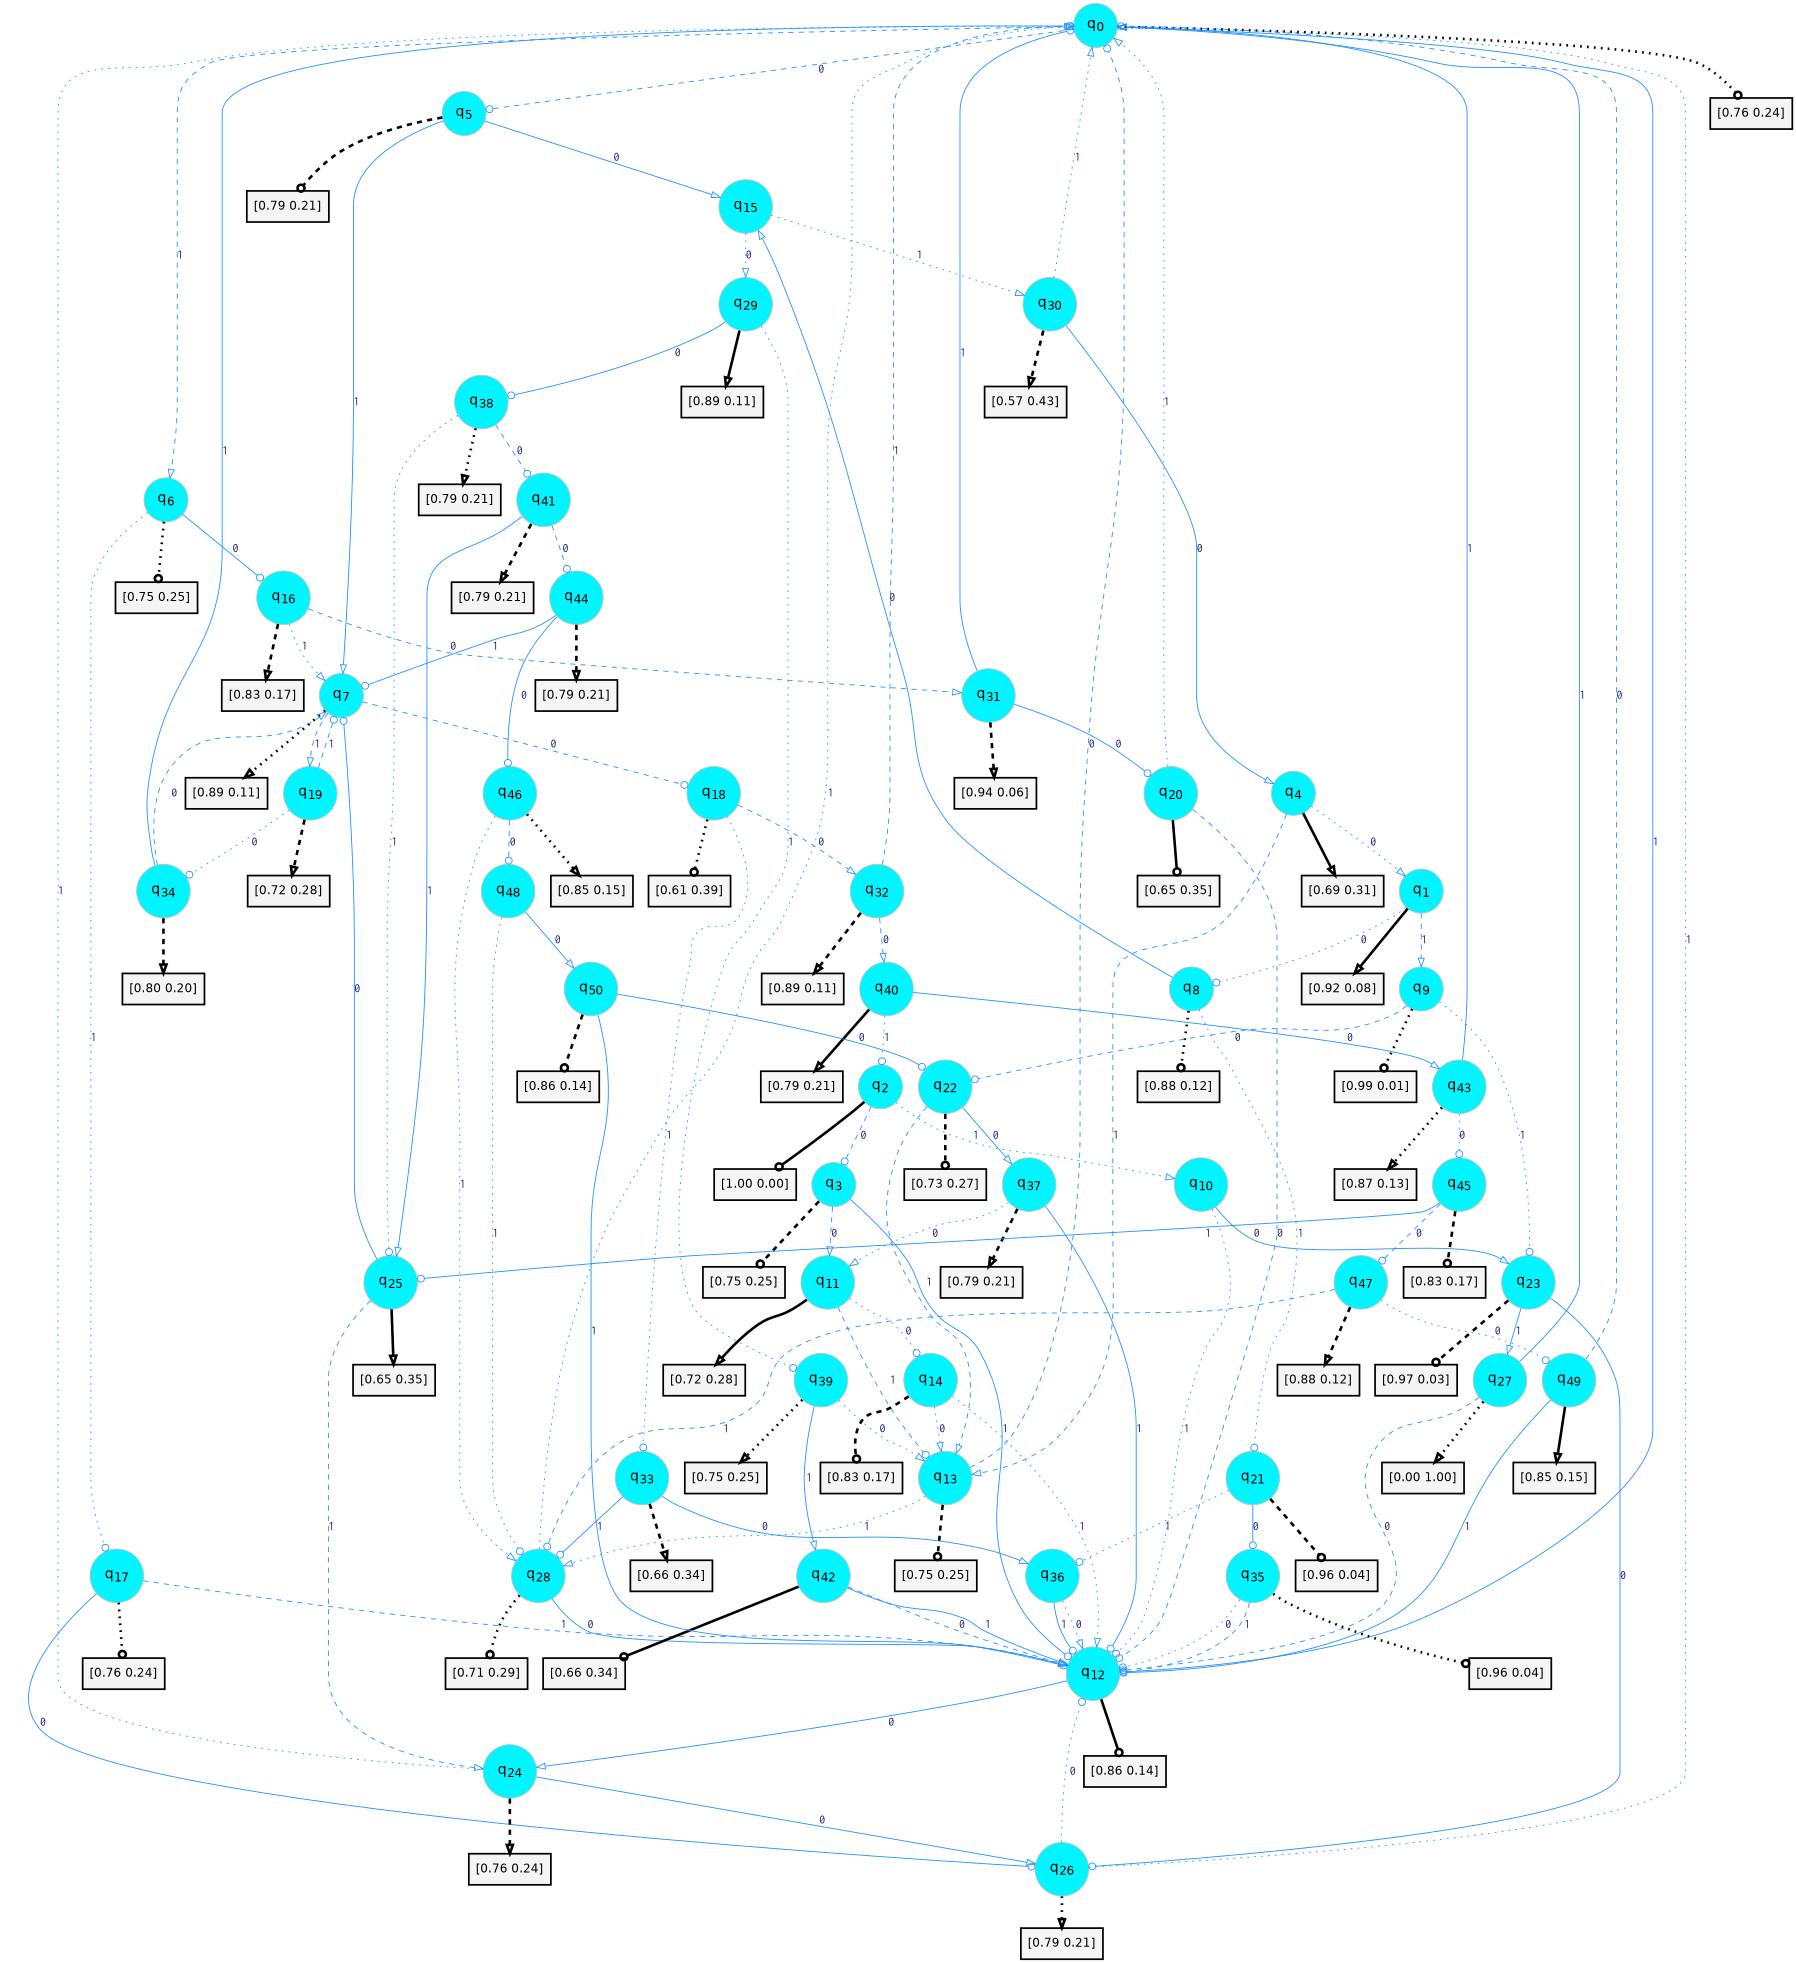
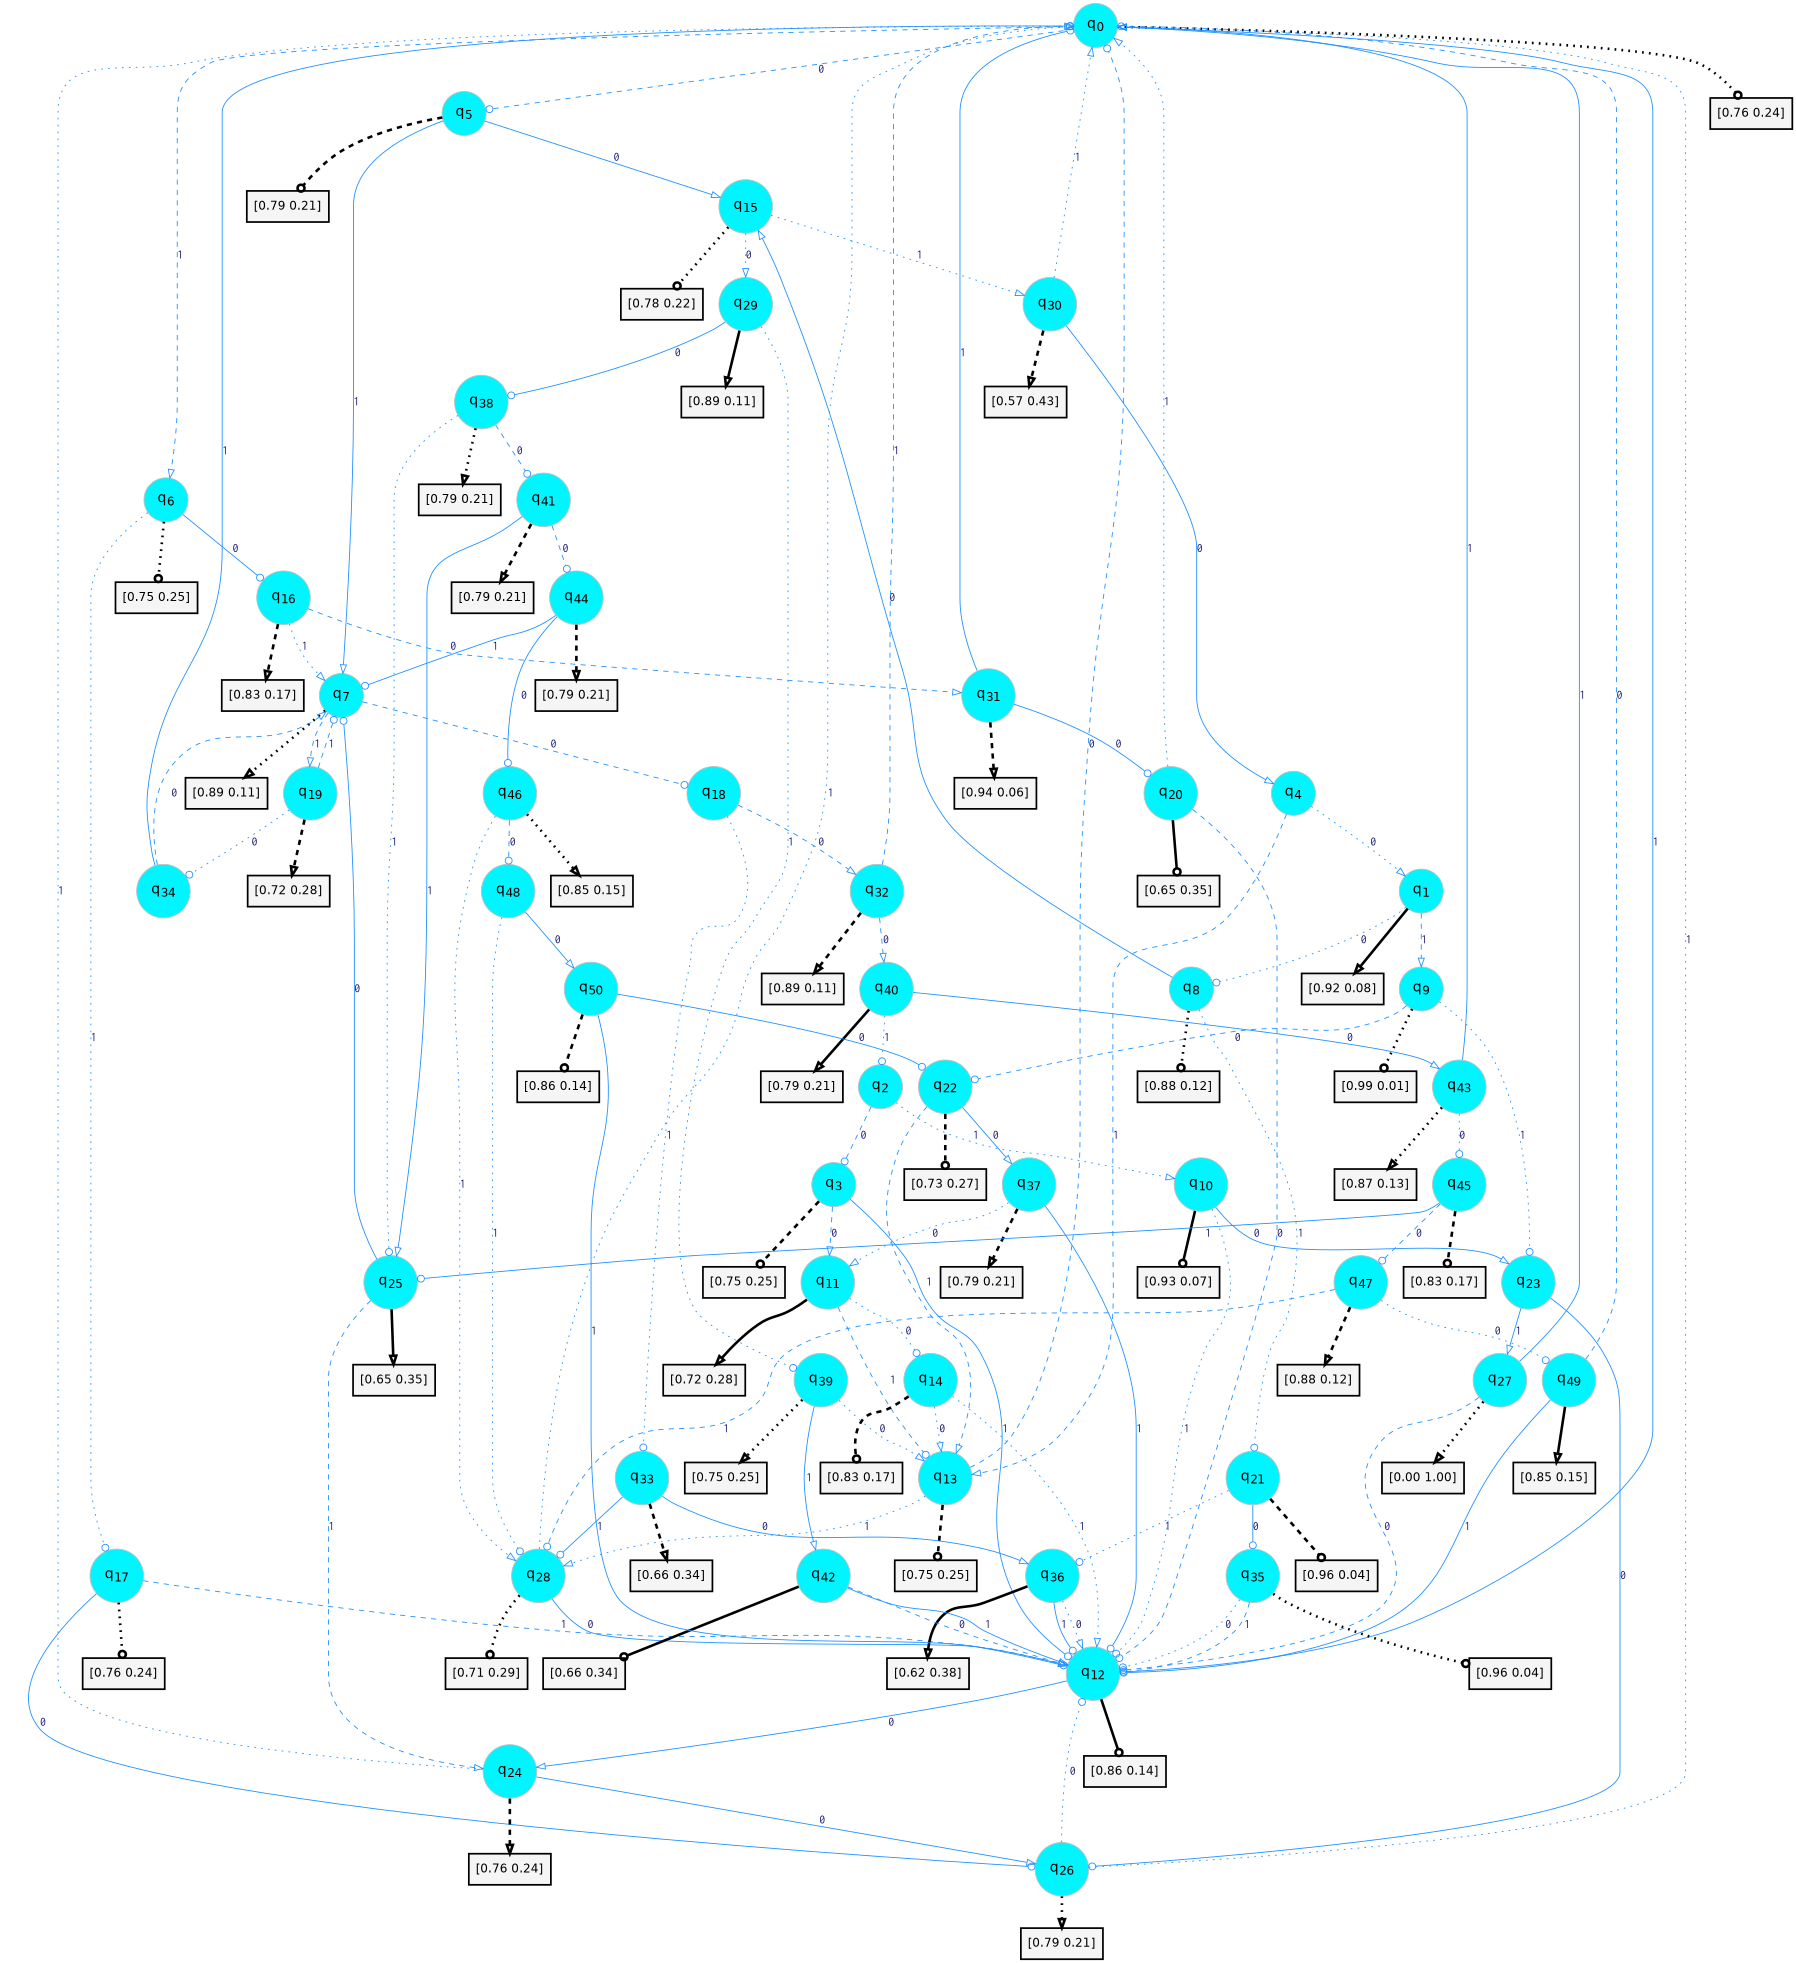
node "[0.78 0.22]": added
node "[0.61 0.39]": removed
node "[0.69 0.31]": removed
node "[0.80 0.20]": removed
node "[1.00 0.00]": removed
node "[0.93 0.07]": added
node "[0.97 0.03]": removed
node "[0.62 0.38]": added
